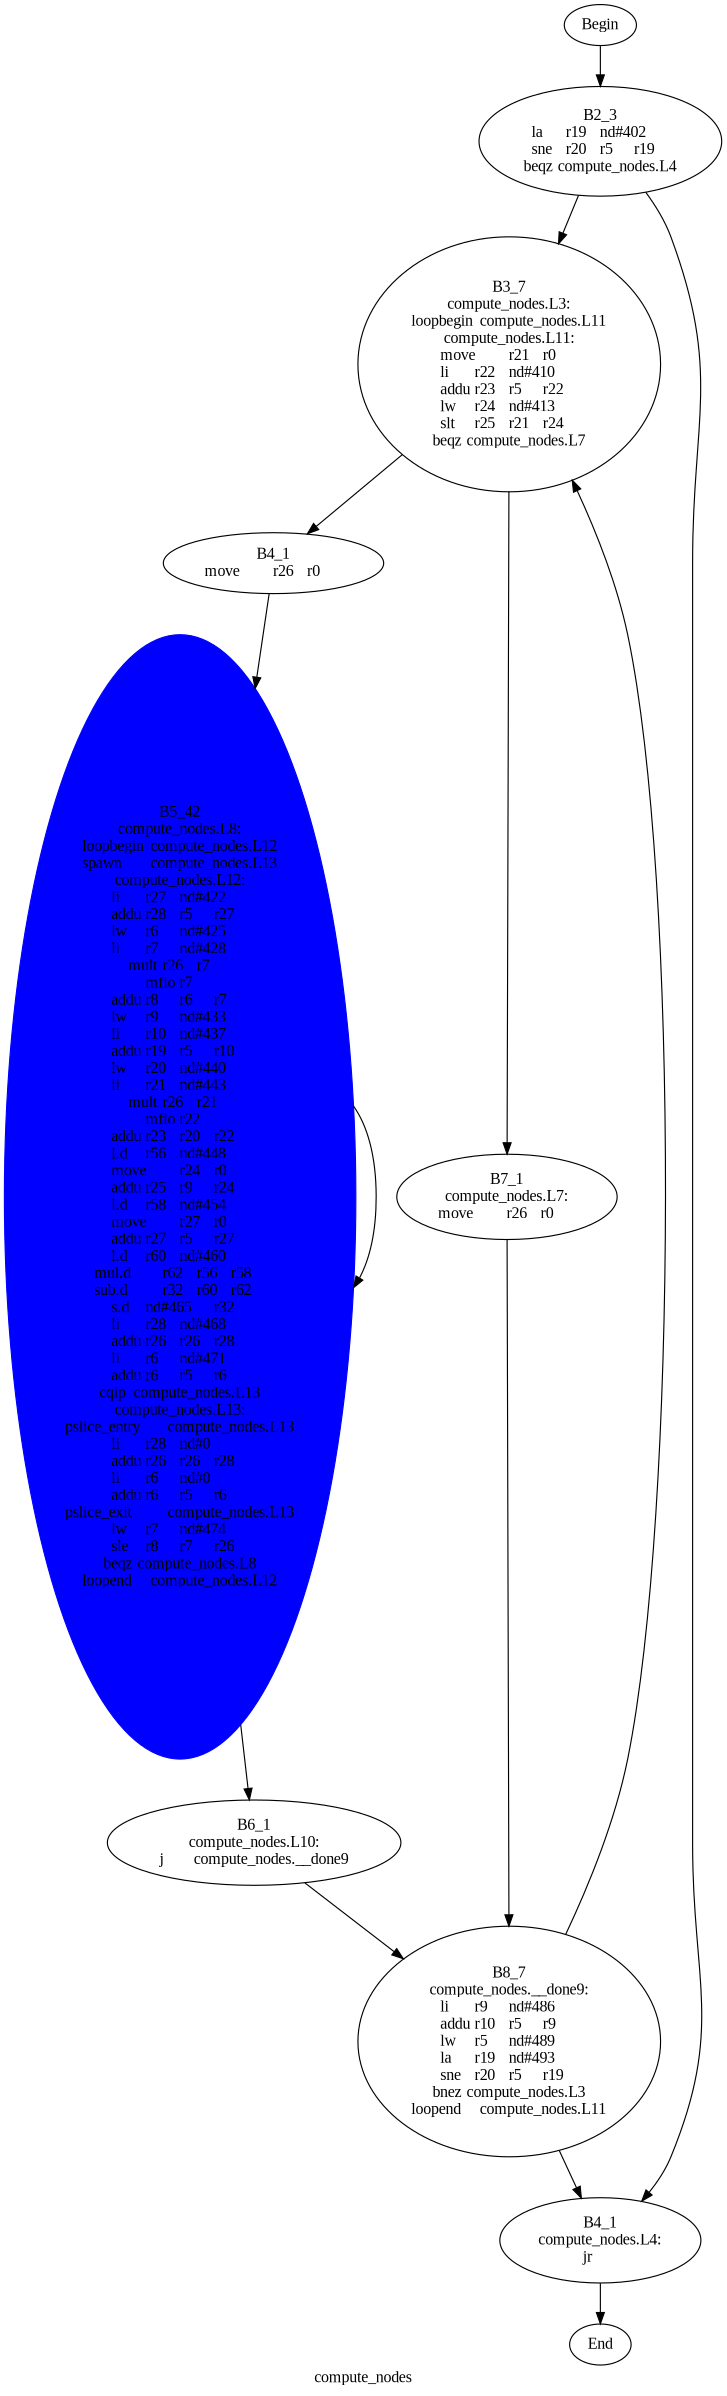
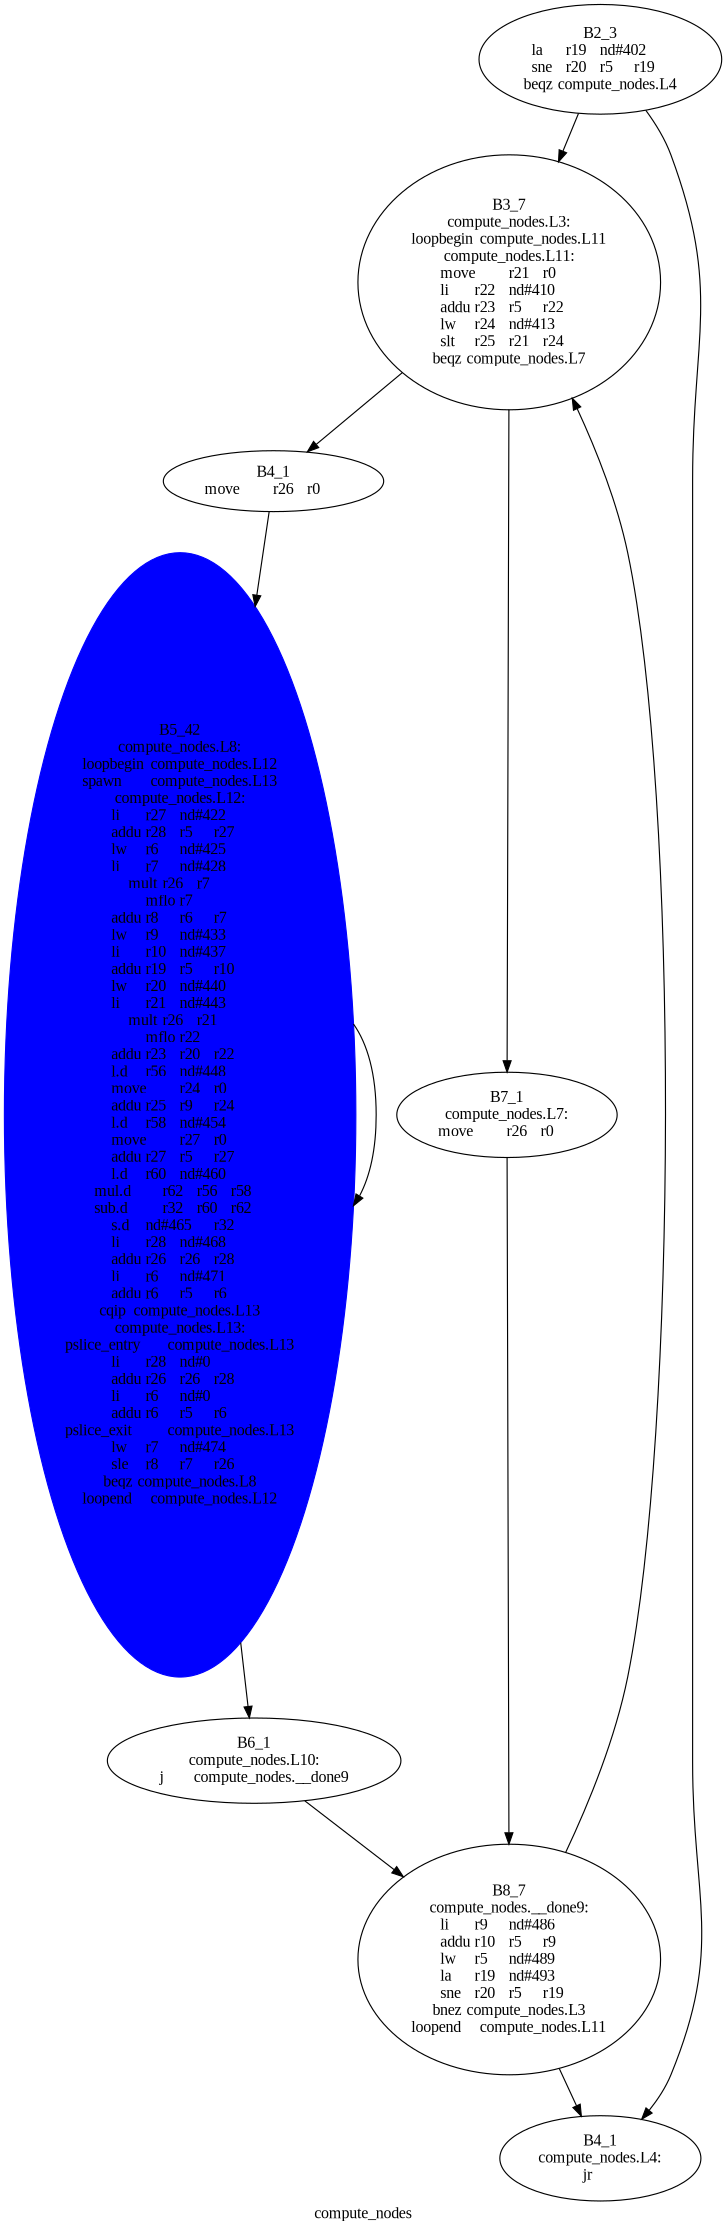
node "Begin": removed
node "End": removed
